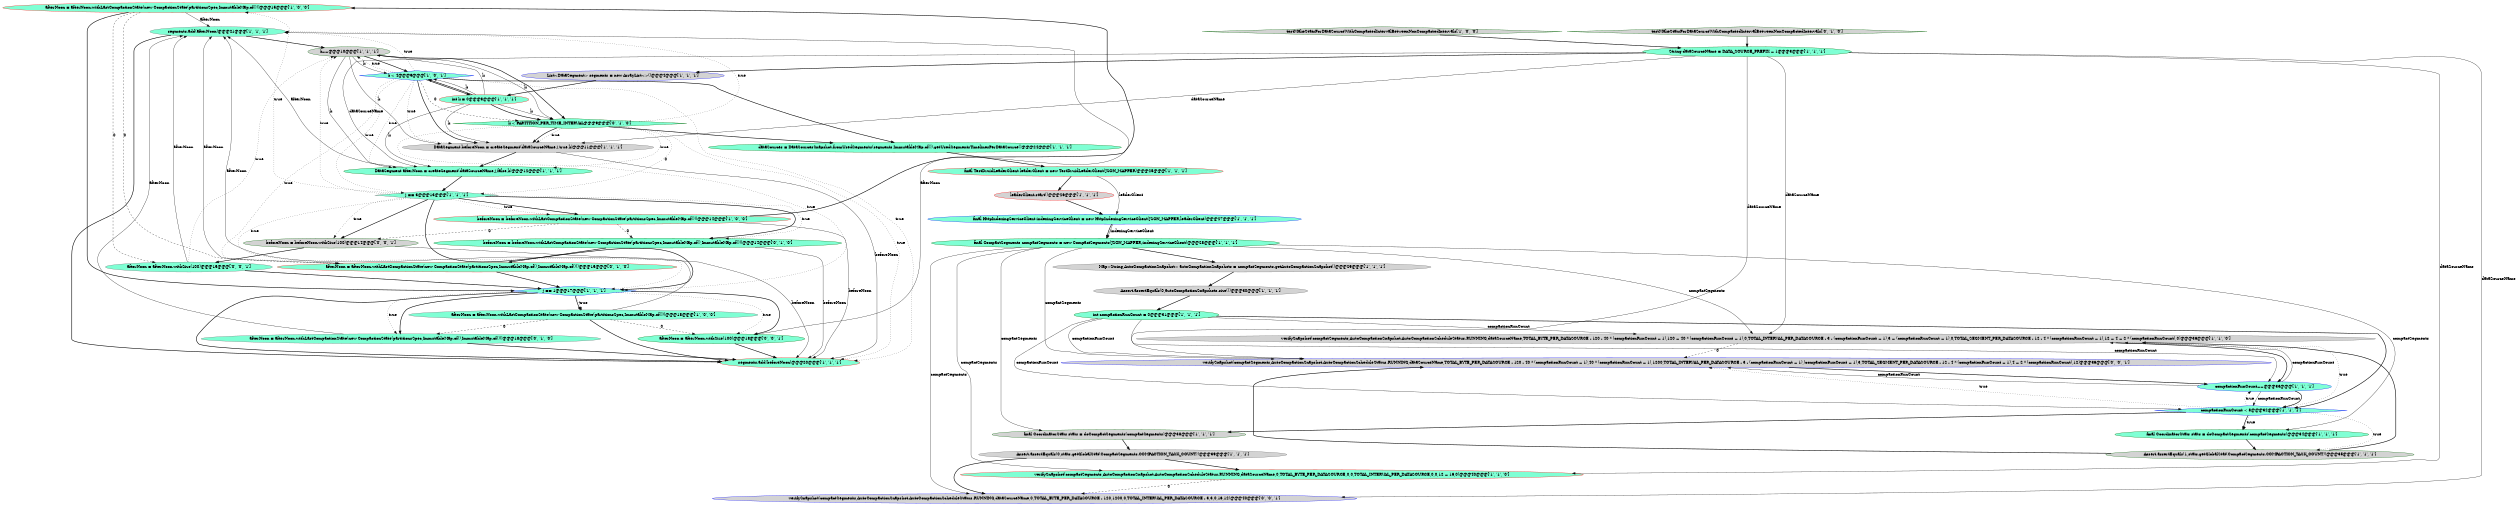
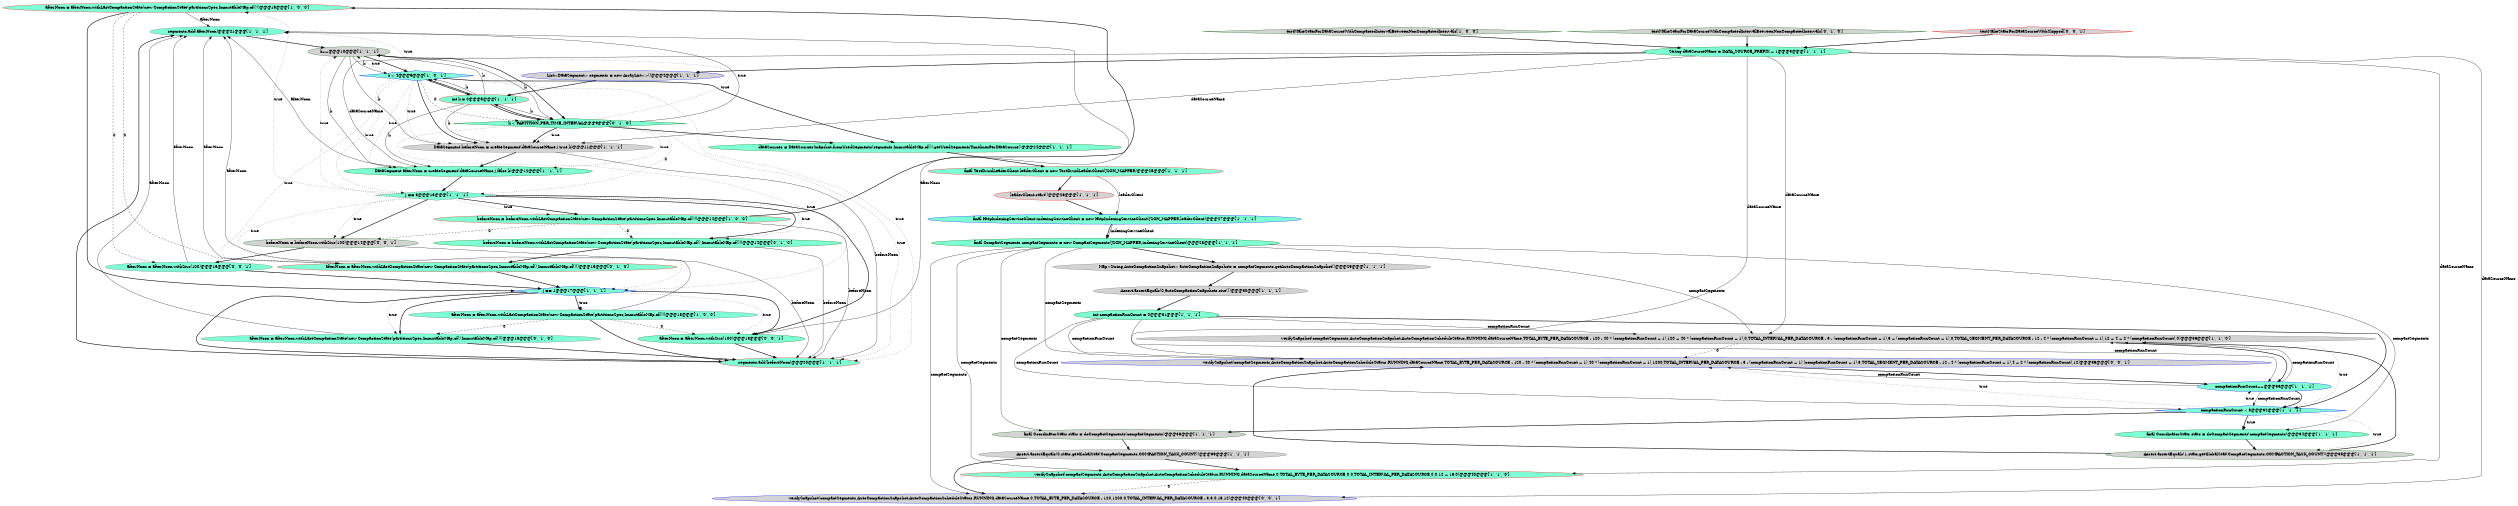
node "testMakeStatsForDataSourceWithSkipped['0', '0', '1']": added
edge "k < PARTITION_PER_TIME_INTERVAL@@@9@@@['0', '1', '0']" -> "segments.add(afterNoon)@@@21@@@['1', '1', '1']": style dotted -> solid
edge "k < PARTITION_PER_TIME_INTERVAL@@@9@@@['0', '1', '0']" -> "int k = 0@@@8@@@['1', '1', '1']": added
edge "afterNoon = afterNoon.withSize(100)@@@15@@@['0', '0', '1']" -> "k++@@@10@@@['1', '1', '1']": now "k < PARTITION_PER_TIME_INTERVAL@@@9@@@['0', '1', '0']" -> "k++@@@10@@@['1', '1', '1']"
edge "j == 3@@@13@@@['1', '1', '1']" -> "j == 1@@@17@@@['1', '1', '1']": now "j == 3@@@13@@@['1', '1', '1']" -> "afterNoon = afterNoon.withSize(100)@@@18@@@['0', '0', '1']"
edge "segments.add(afterNoon)@@@21@@@['1', '1', '1']" -> "segments.add(beforeNoon)@@@20@@@['1', '1', '1']": reversed
